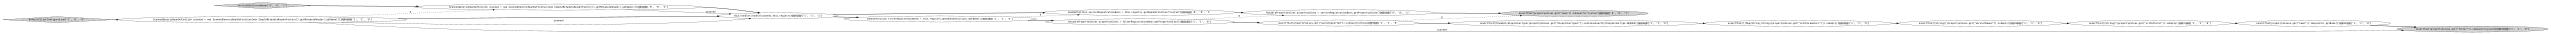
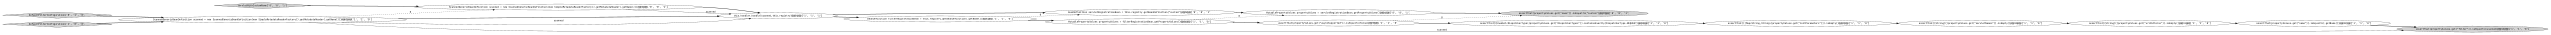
node "defaultFilterConfiguration['0', '1', '0']": added
